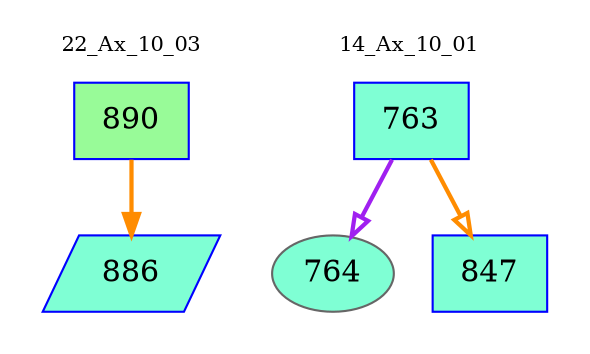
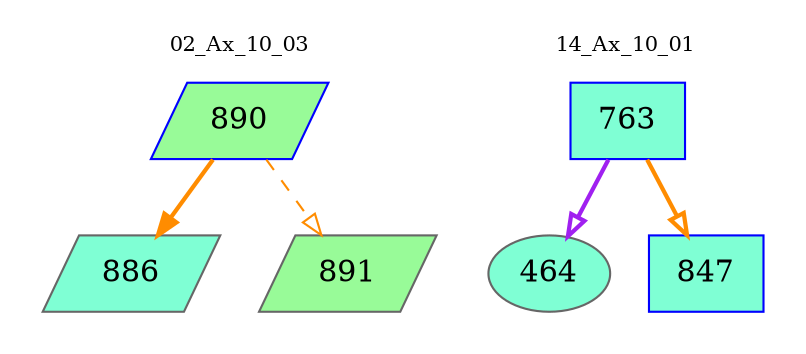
cluster "22_Ax_10_03": label "22_Ax_10_03" -> "02_Ax_10_03"
node "890": shape box -> parallelogram
node "886": color blue -> gray40
node "764": label "764" -> "464"
node "891": added
